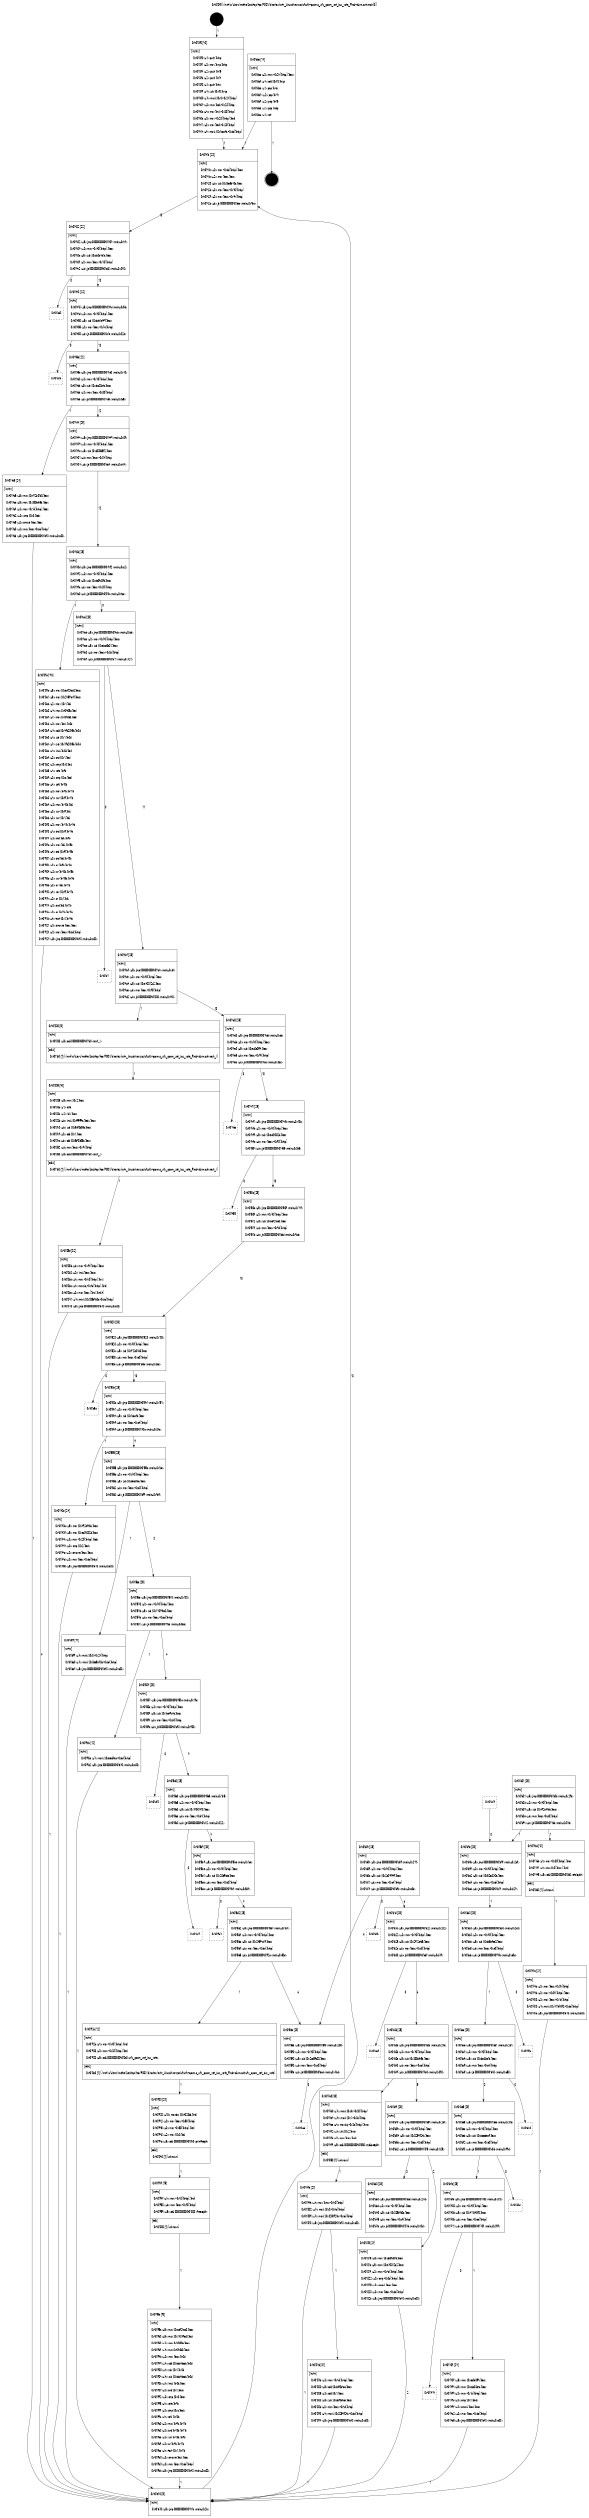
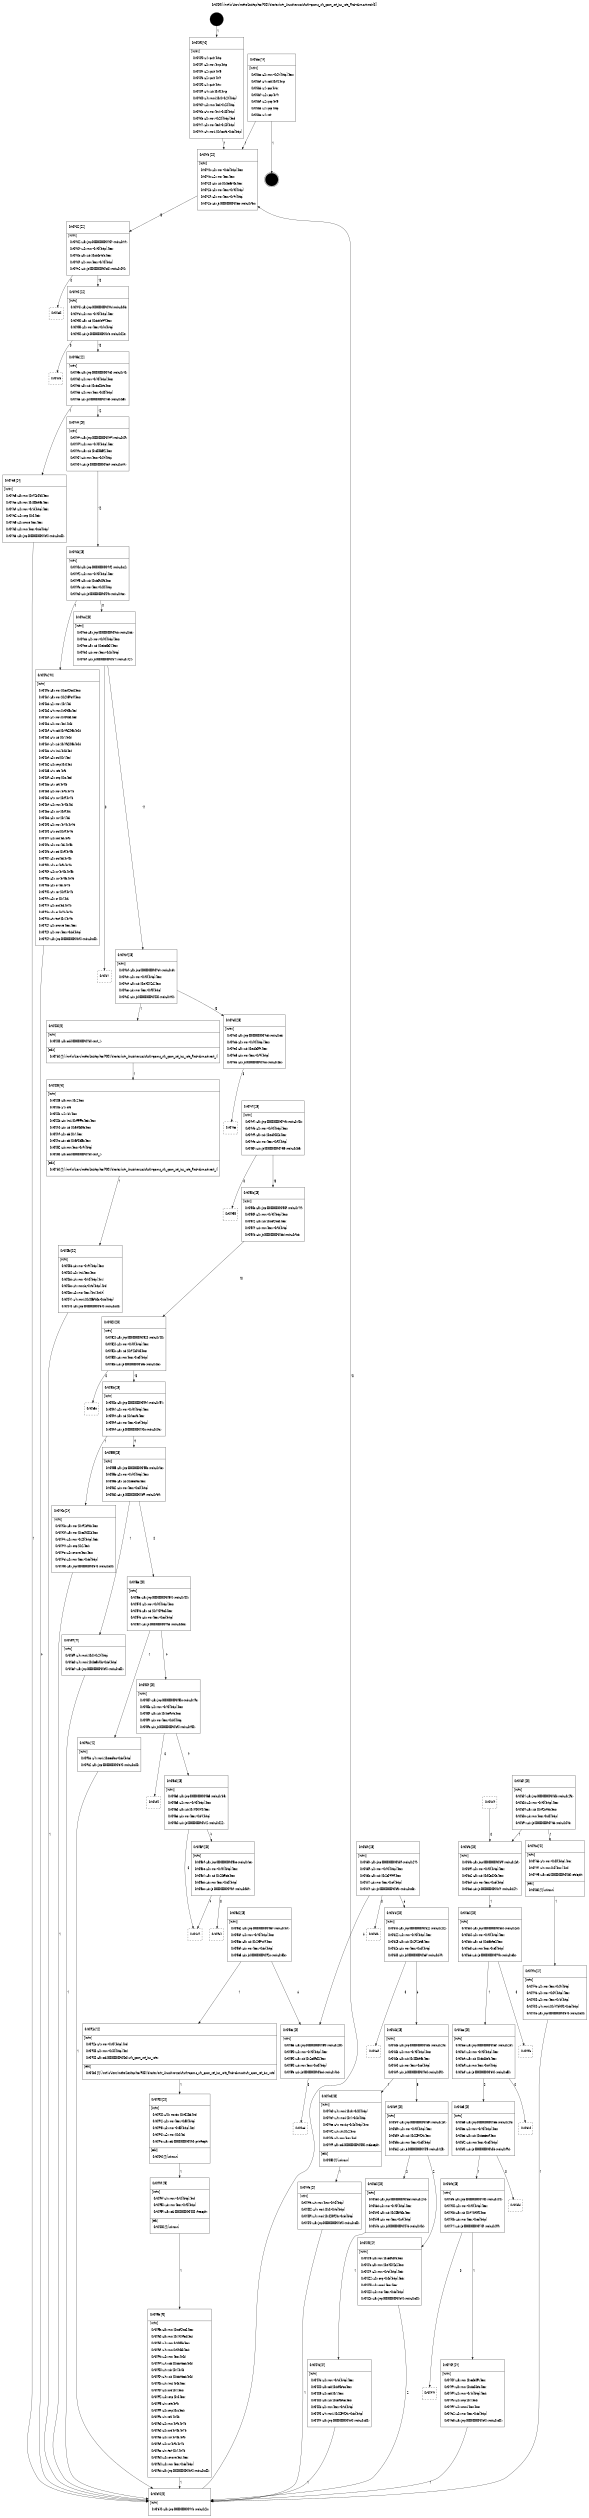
edge "0x4014d8 [25]" -> "0x4014f1 [25]": removed, label "10"
edge "0x4015b9 [25]" -> "0x4015d2 [25]": now "0x4015b9 [25]" -> "0x401c12"
edge "0x4017fe [23]" -> "0x40187d [31]": now "0x401668 [25]" -> "0x40187d [31]"
